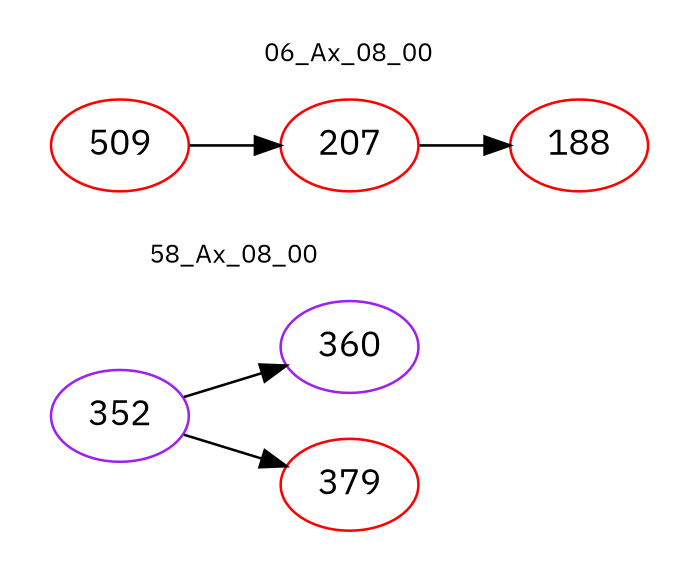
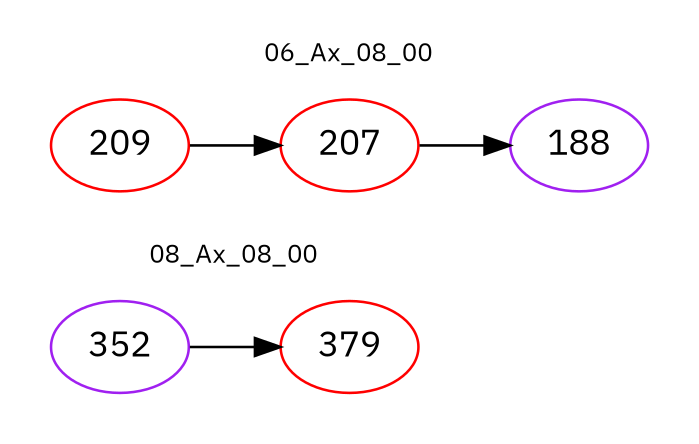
node "509": label "509" -> "209"
node "188": color red -> purple
cluster "58_Ax_08_00": label "58_Ax_08_00" -> "08_Ax_08_00"
node "360": removed
